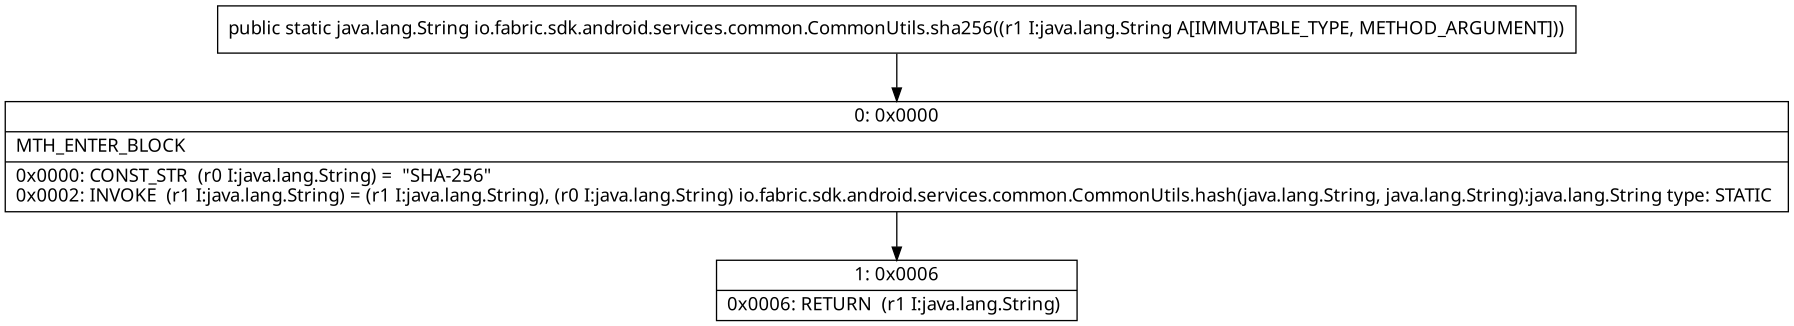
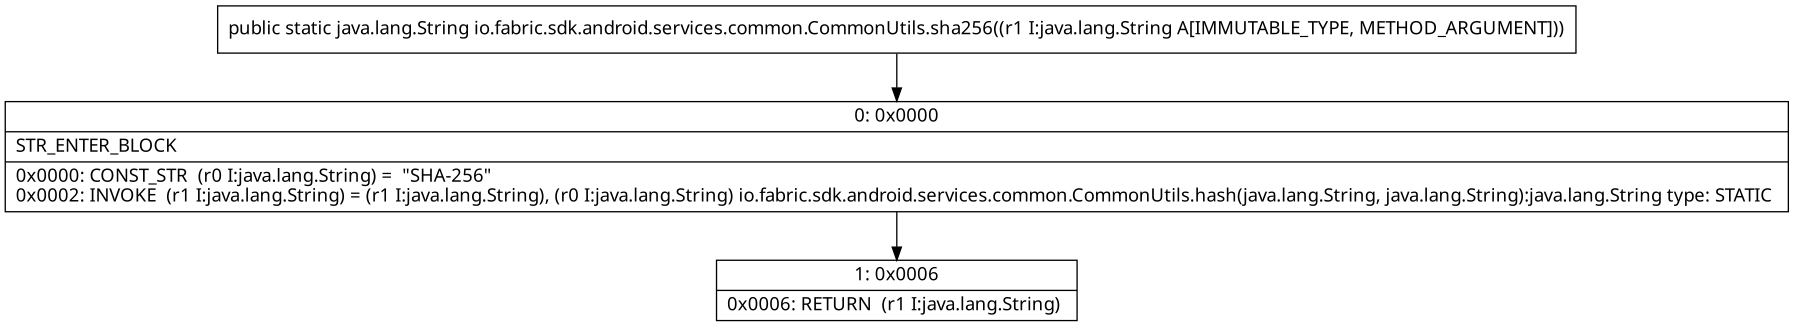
node "0: 0x0000": text "MTH_ENTER_BLOCK" -> "STR_ENTER_BLOCK"
